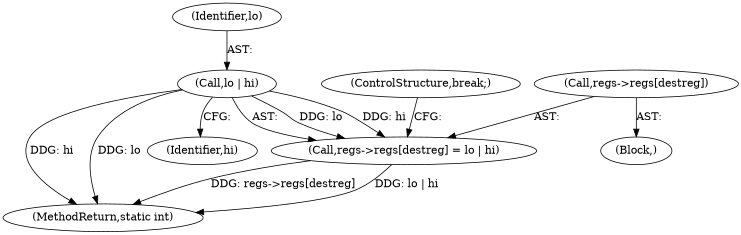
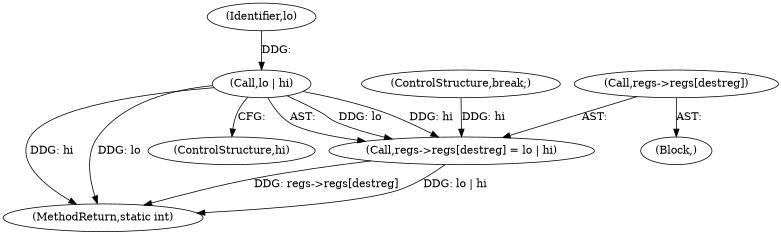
edge "(Identifier,lo)" -> "(Call,lo | hi)": label "AST: " -> "DDG: "
edge "(ControlStructure,break;)" -> "(Call,regs->regs[destreg] = lo | hi)": label "CFG: " -> "DDG: hi"
node "(Identifier,hi)": label "(Identifier,hi)" -> "(ControlStructure,hi)"
